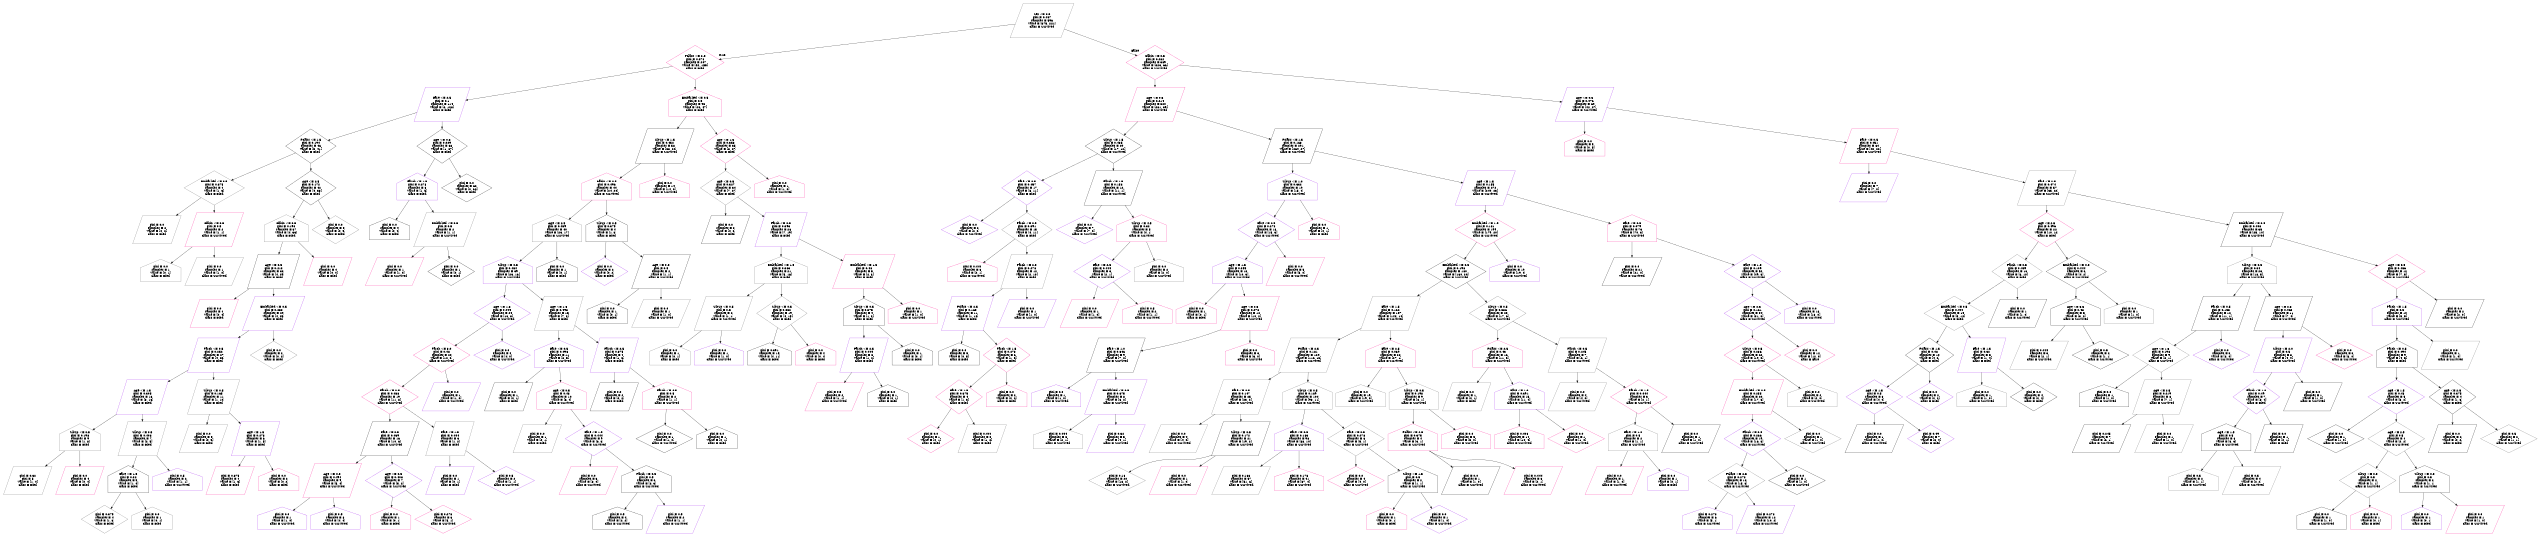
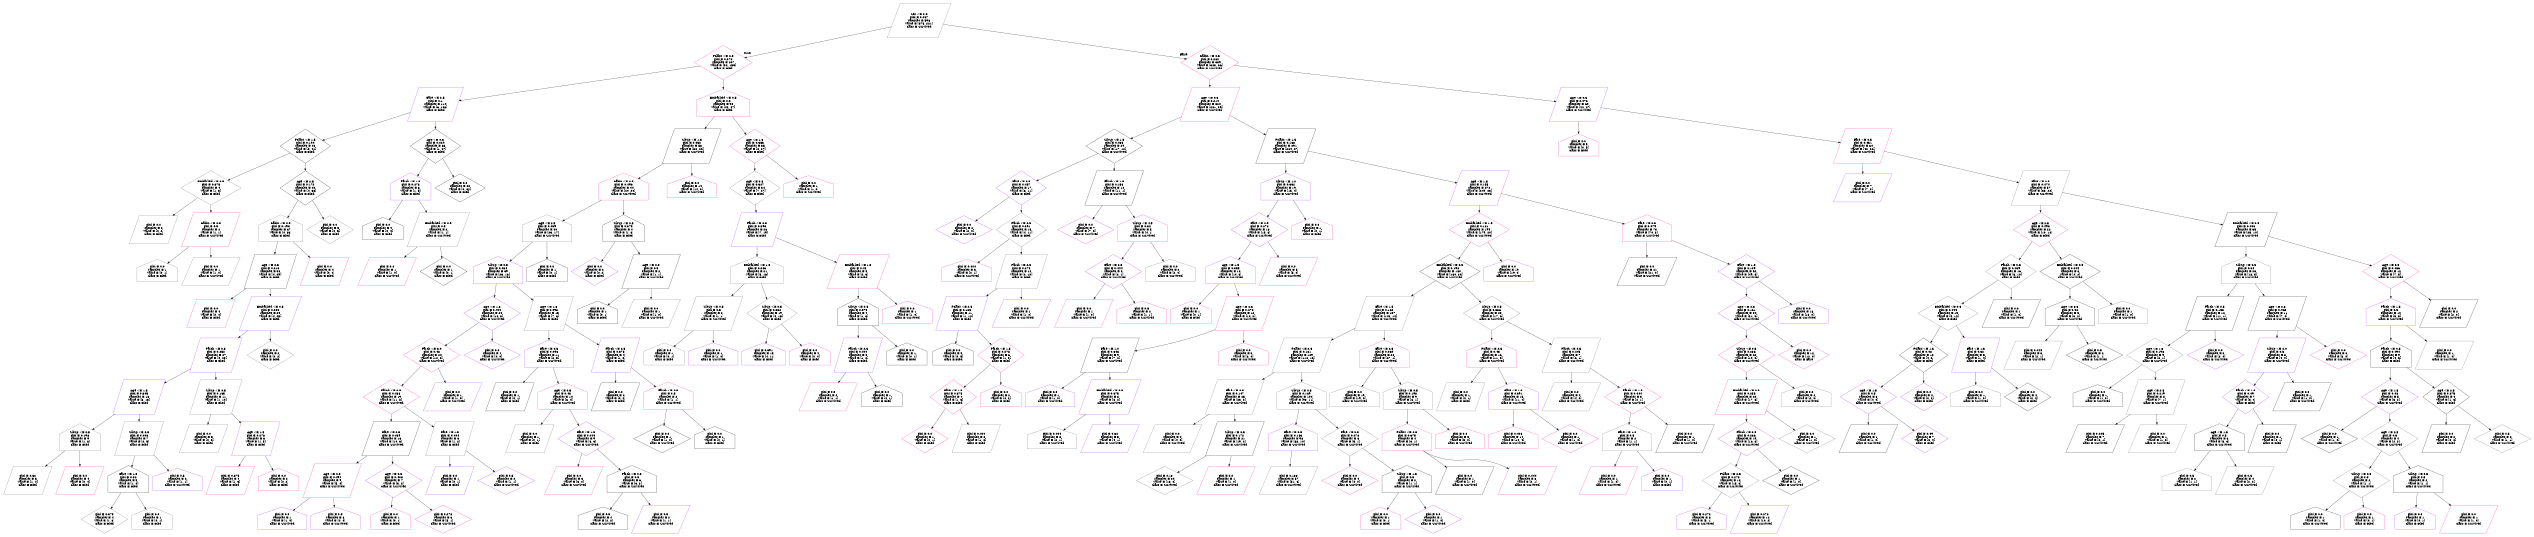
node "gini = 0.0 samples = 8 value = [0, 8] class = Died": removed
node "gini = 0.391 samples = 15 value = [4, 11] class = Died": color black -> purple
node "gini = 0.32 gini = 5 value = [1, 4] class = Died": label "gini = 0.32 gini = 5 value = [1, 4] class = Died" -> "gini = 0.32 samples = 5 value = [1, 4] class = Died"
node "gini = 0.176 samples = 41 value = [37, 4] class = Survived": removed
